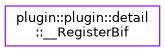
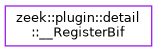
node "plugin::plugin::detail ::__RegisterBif": label "plugin::plugin::detail ::__RegisterBif" -> "zeek::plugin::detail ::__RegisterBif"
